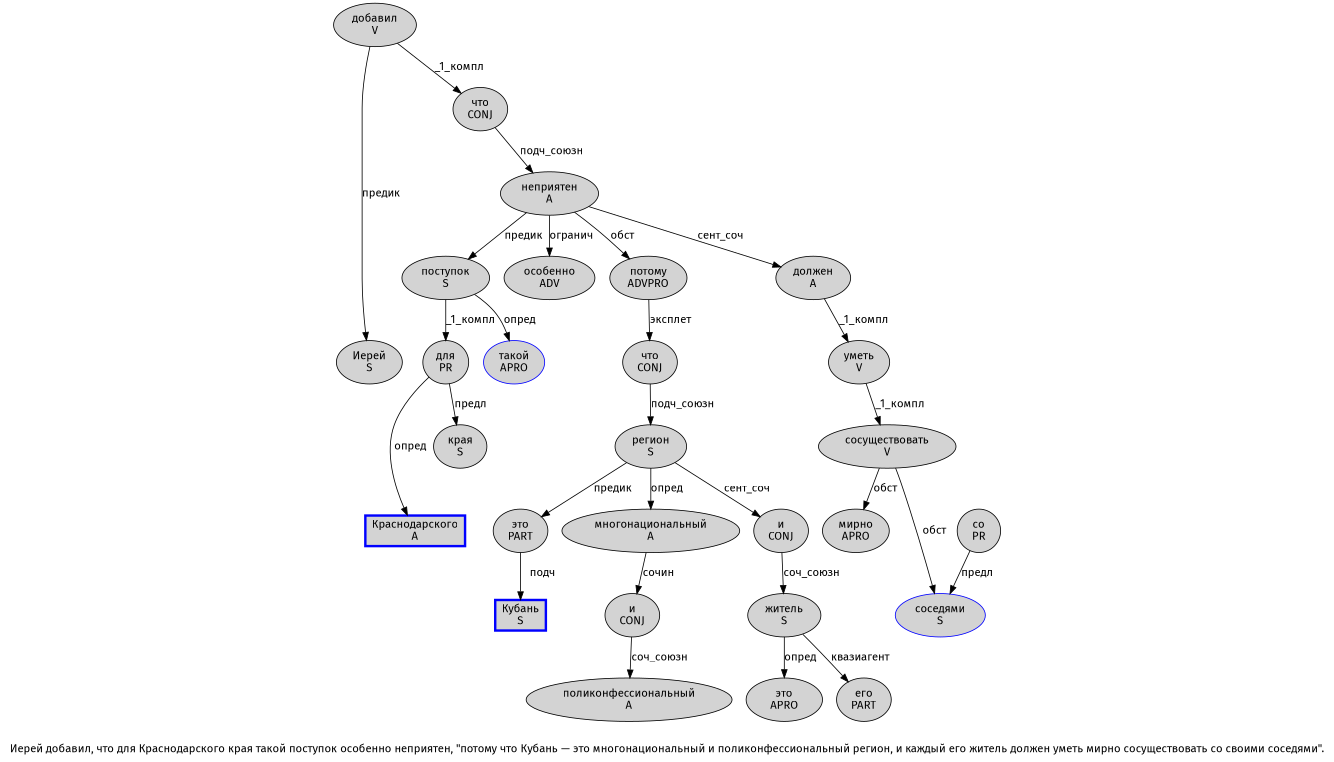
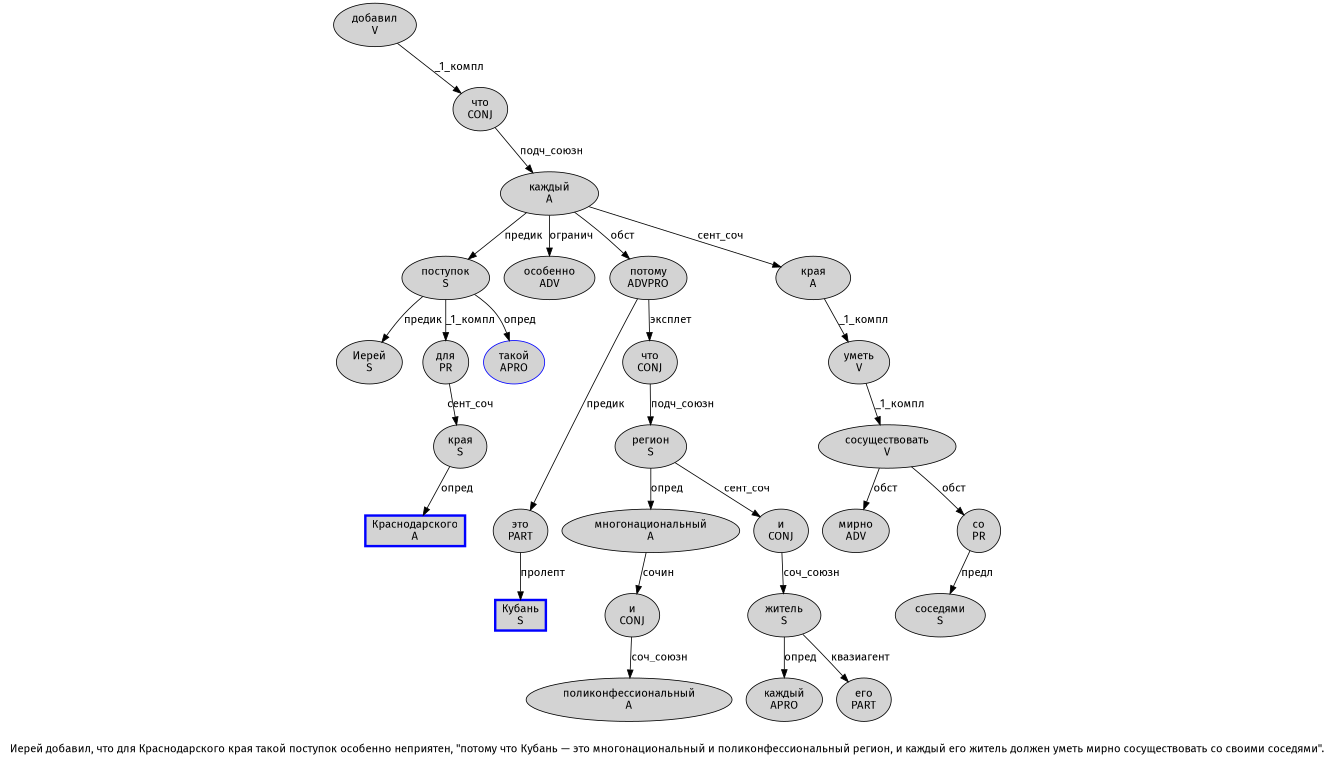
edge "добавил V" -> "Иерей S": now "поступок S" -> "Иерей S"
node "неприятен A": label "неприятен A" -> "каждый A"
node "должен A": label "должен A" -> "края A"
edge "для PR" -> "края S": label "предл" -> "сент_соч"
edge "для PR" -> "Краснодарского A": now "края S" -> "Краснодарского A"
edge "регион S" -> "это PART": now "потому ADVPRO" -> "это PART"
edge "сосуществовать V" -> "соседями S": now "сосуществовать V" -> "со PR"
node "мирно APRO": label "мирно APRO" -> "мирно ADV"
edge "это PART" -> "Кубань S": label "подч" -> "пролепт"
node "соседями S": color blue -> black
node "это APRO": label "это APRO" -> "каждый APRO"
